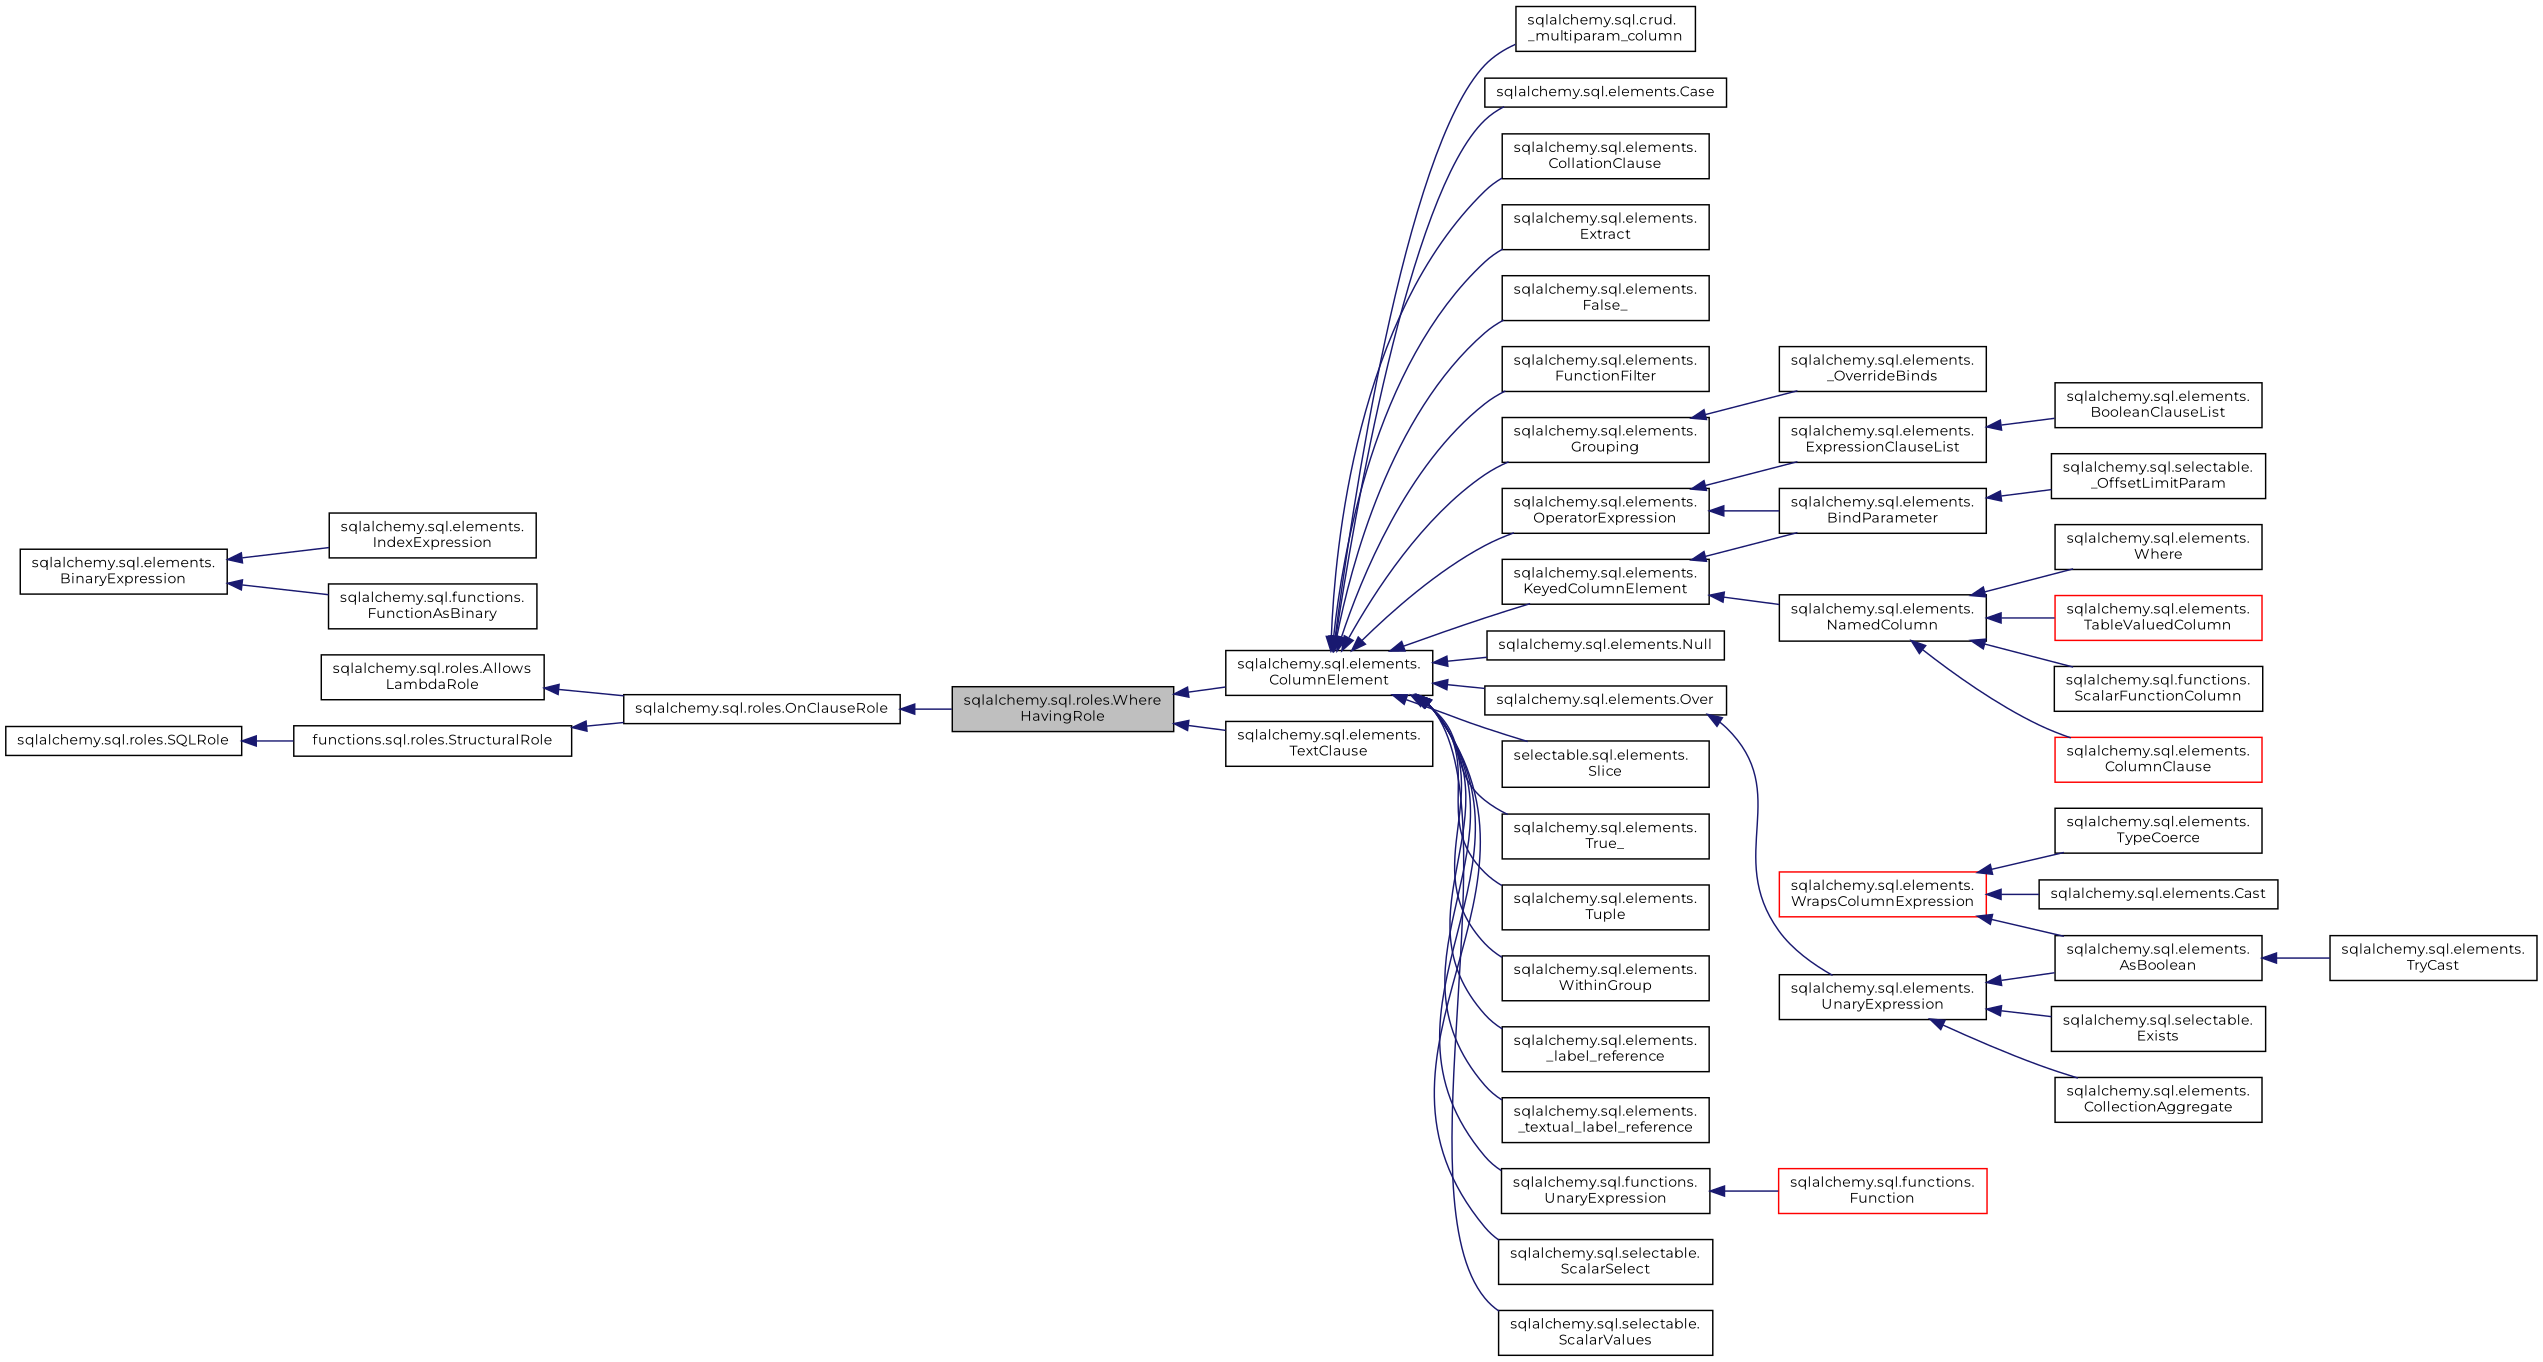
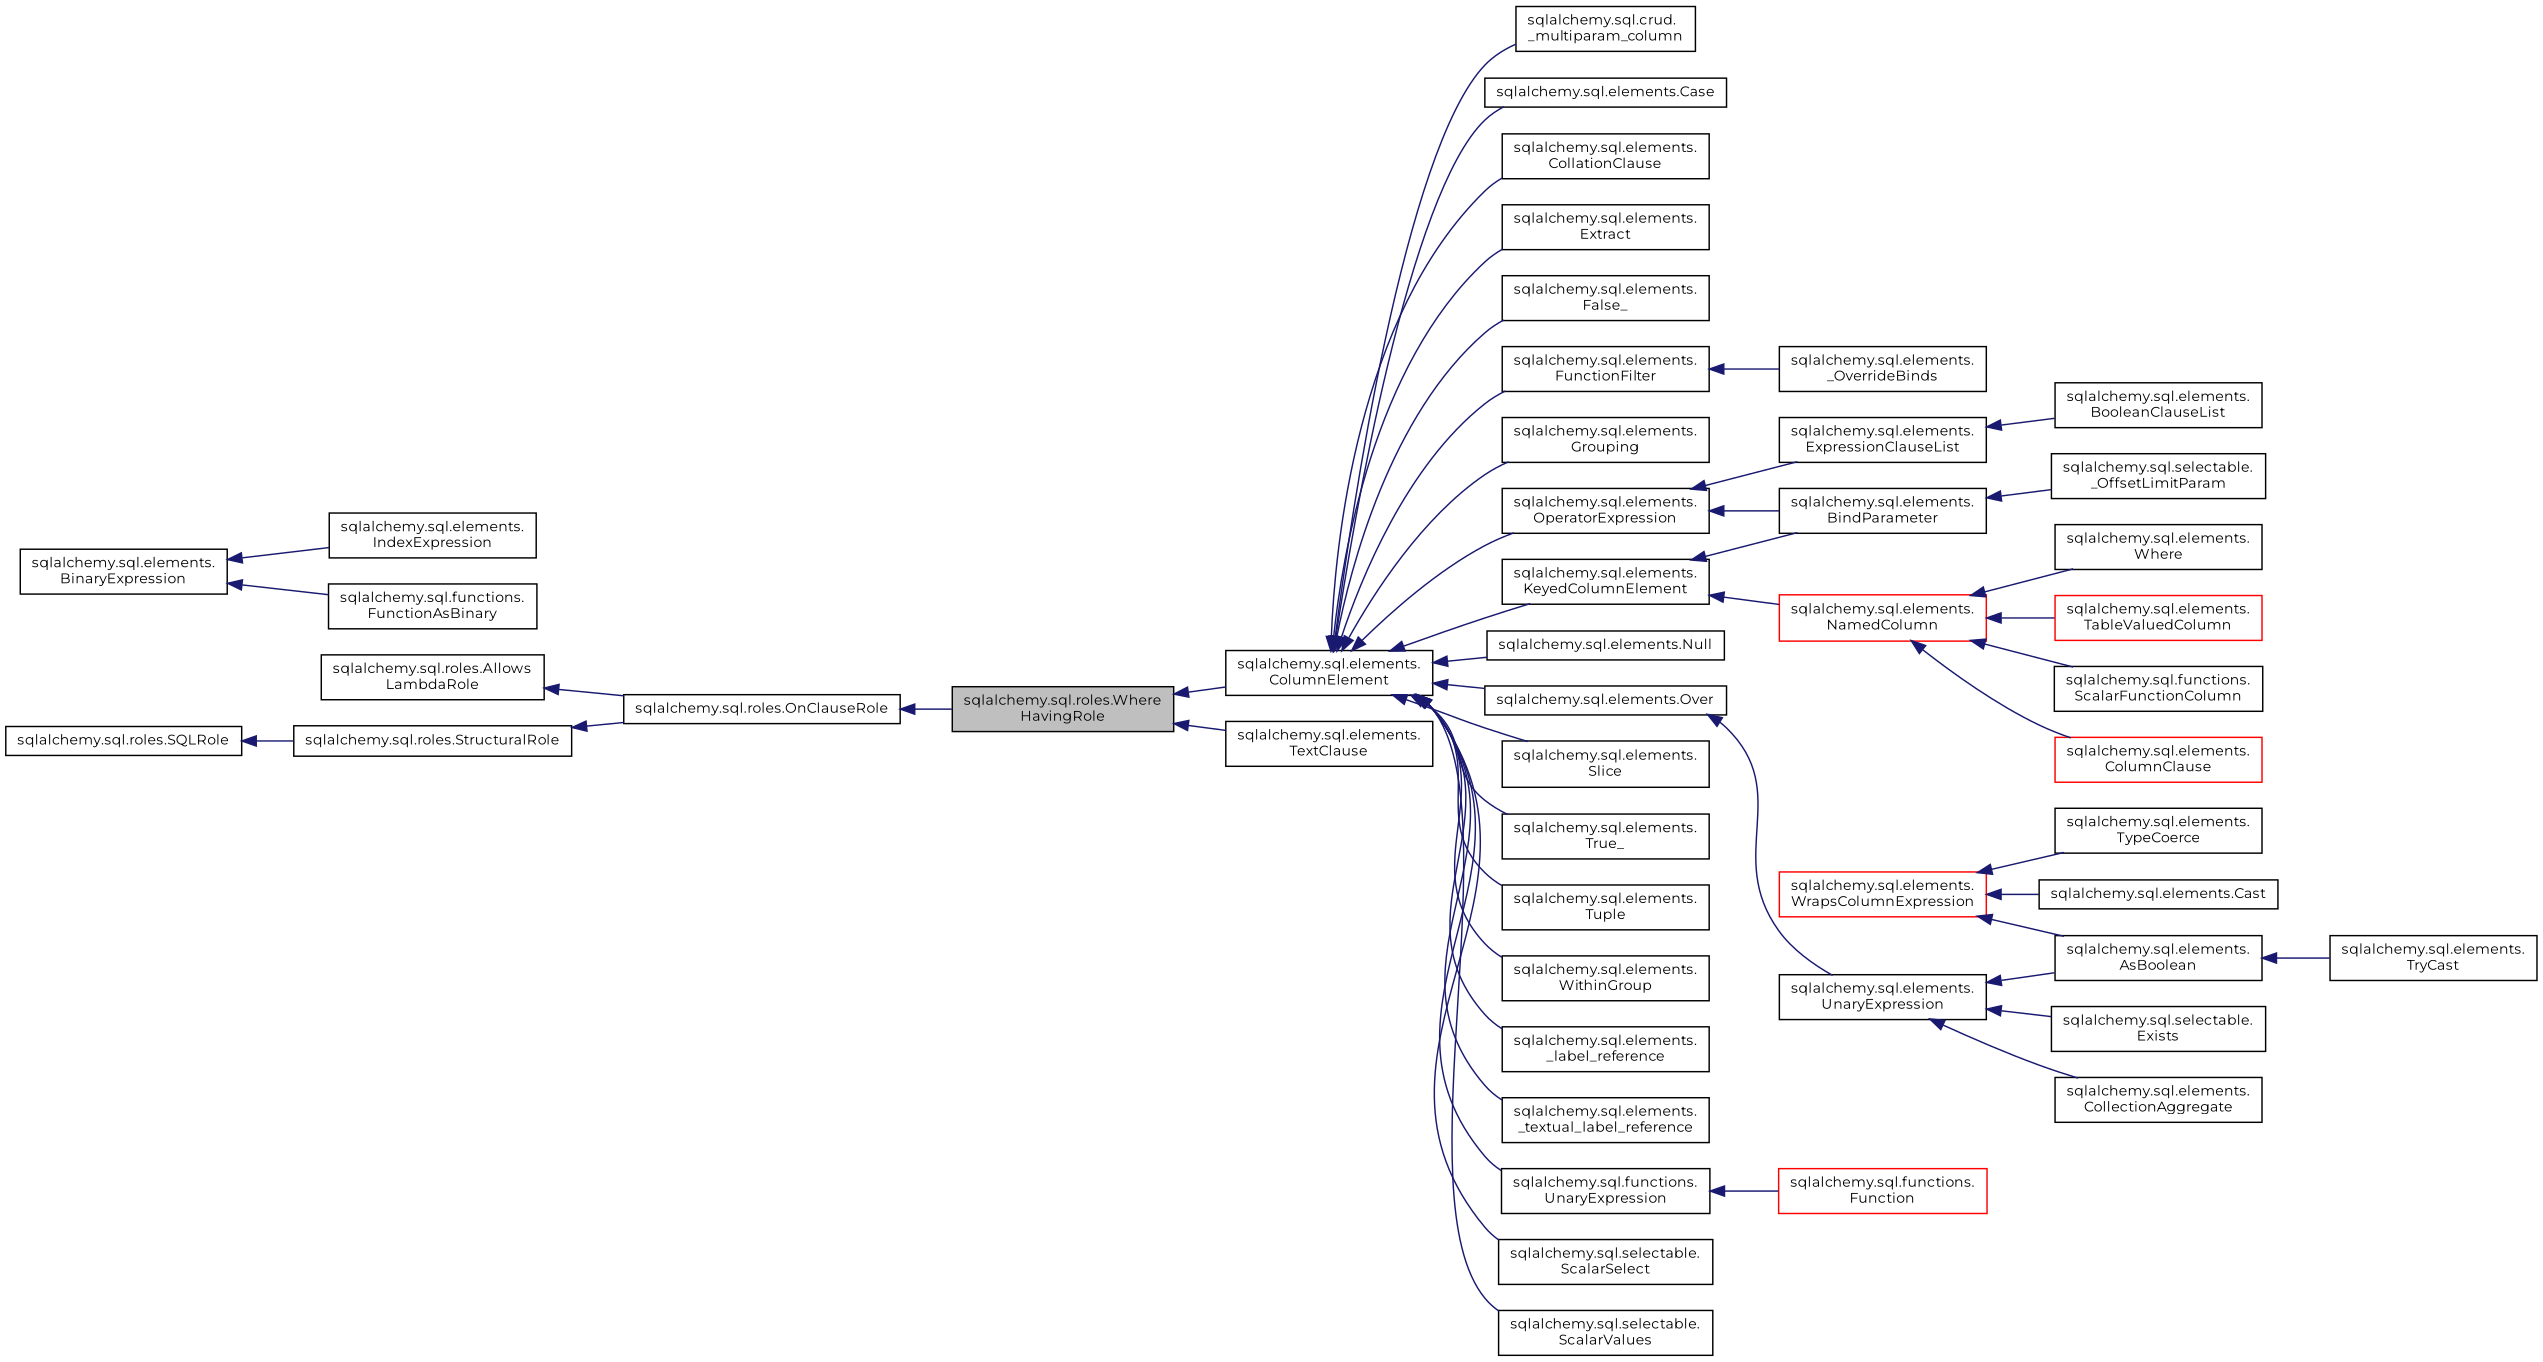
edge "sqlalchemy.sql.elements. _OverrideBinds" -> "sqlalchemy.sql.elements. Grouping": now "sqlalchemy.sql.elements. _OverrideBinds" -> "sqlalchemy.sql.elements. FunctionFilter"
node "sqlalchemy.sql.elements. NamedColumn": color black -> red
node "functions.sql.roles.StructuralRole": label "functions.sql.roles.StructuralRole" -> "sqlalchemy.sql.roles.StructuralRole"
node "selectable.sql.elements. Slice": label "selectable.sql.elements. Slice" -> "sqlalchemy.sql.elements. Slice"
